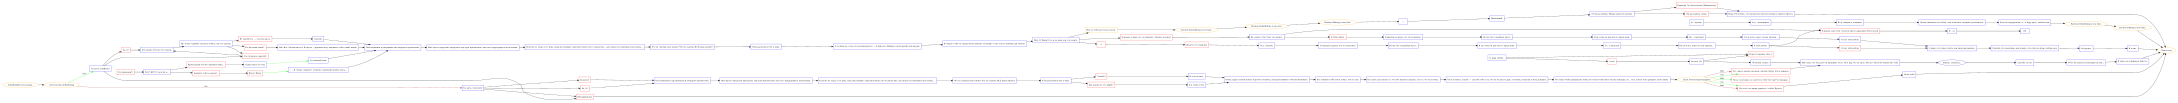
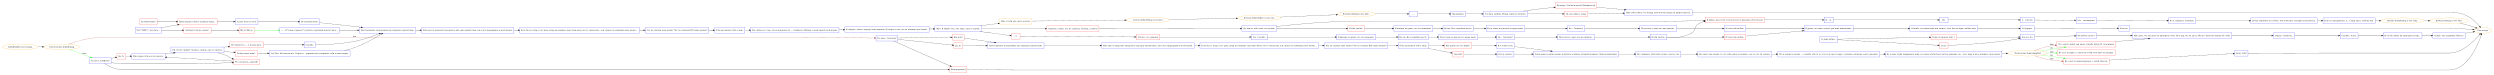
edge "Ой." -> "Я... хорошо.": added
edge "Ага-ага. Ха." -> "Я просто дразню тебя. :)": reversed
edge "Я даже знать не хочу." -> "Не отвлекай меня.": color green -> black
node "Знаешь, Скиталец...": shape ellipse -> box
edge "Ты беременна?!" -> "Что?! НЕТ! С чего бы я...": now "Ты беременна?!" -> "Происходили и более странные вещи..."
